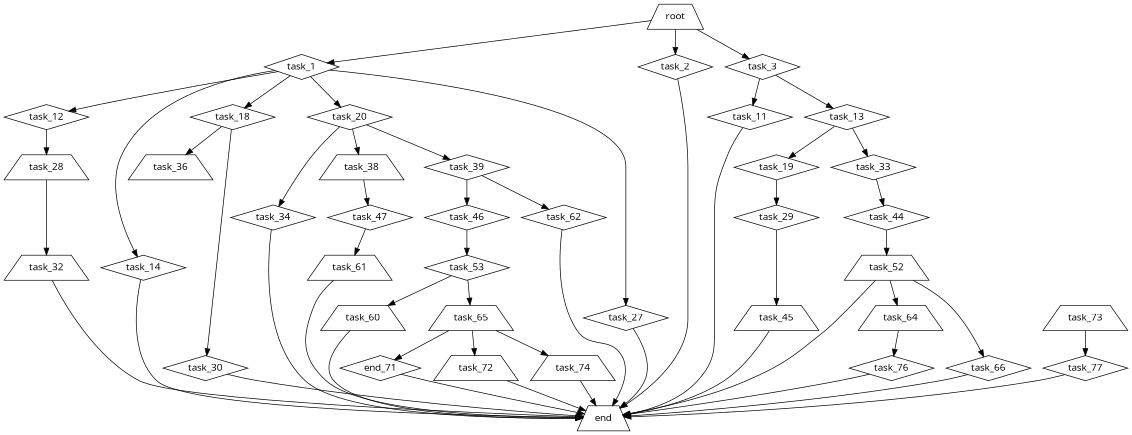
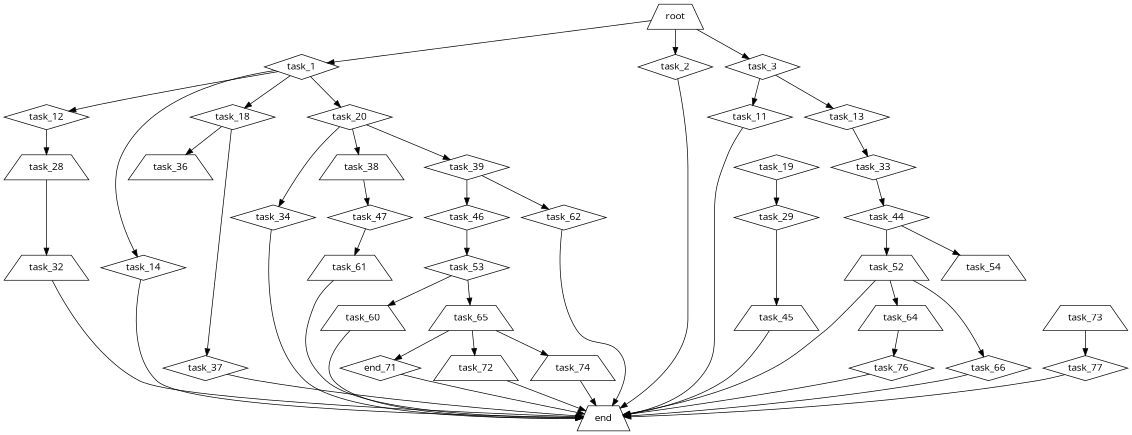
edge "task_13" -> "task_19": removed
node "task_54": added
node "task_27": removed
node "task_30": label "task_30" -> "task_37"
